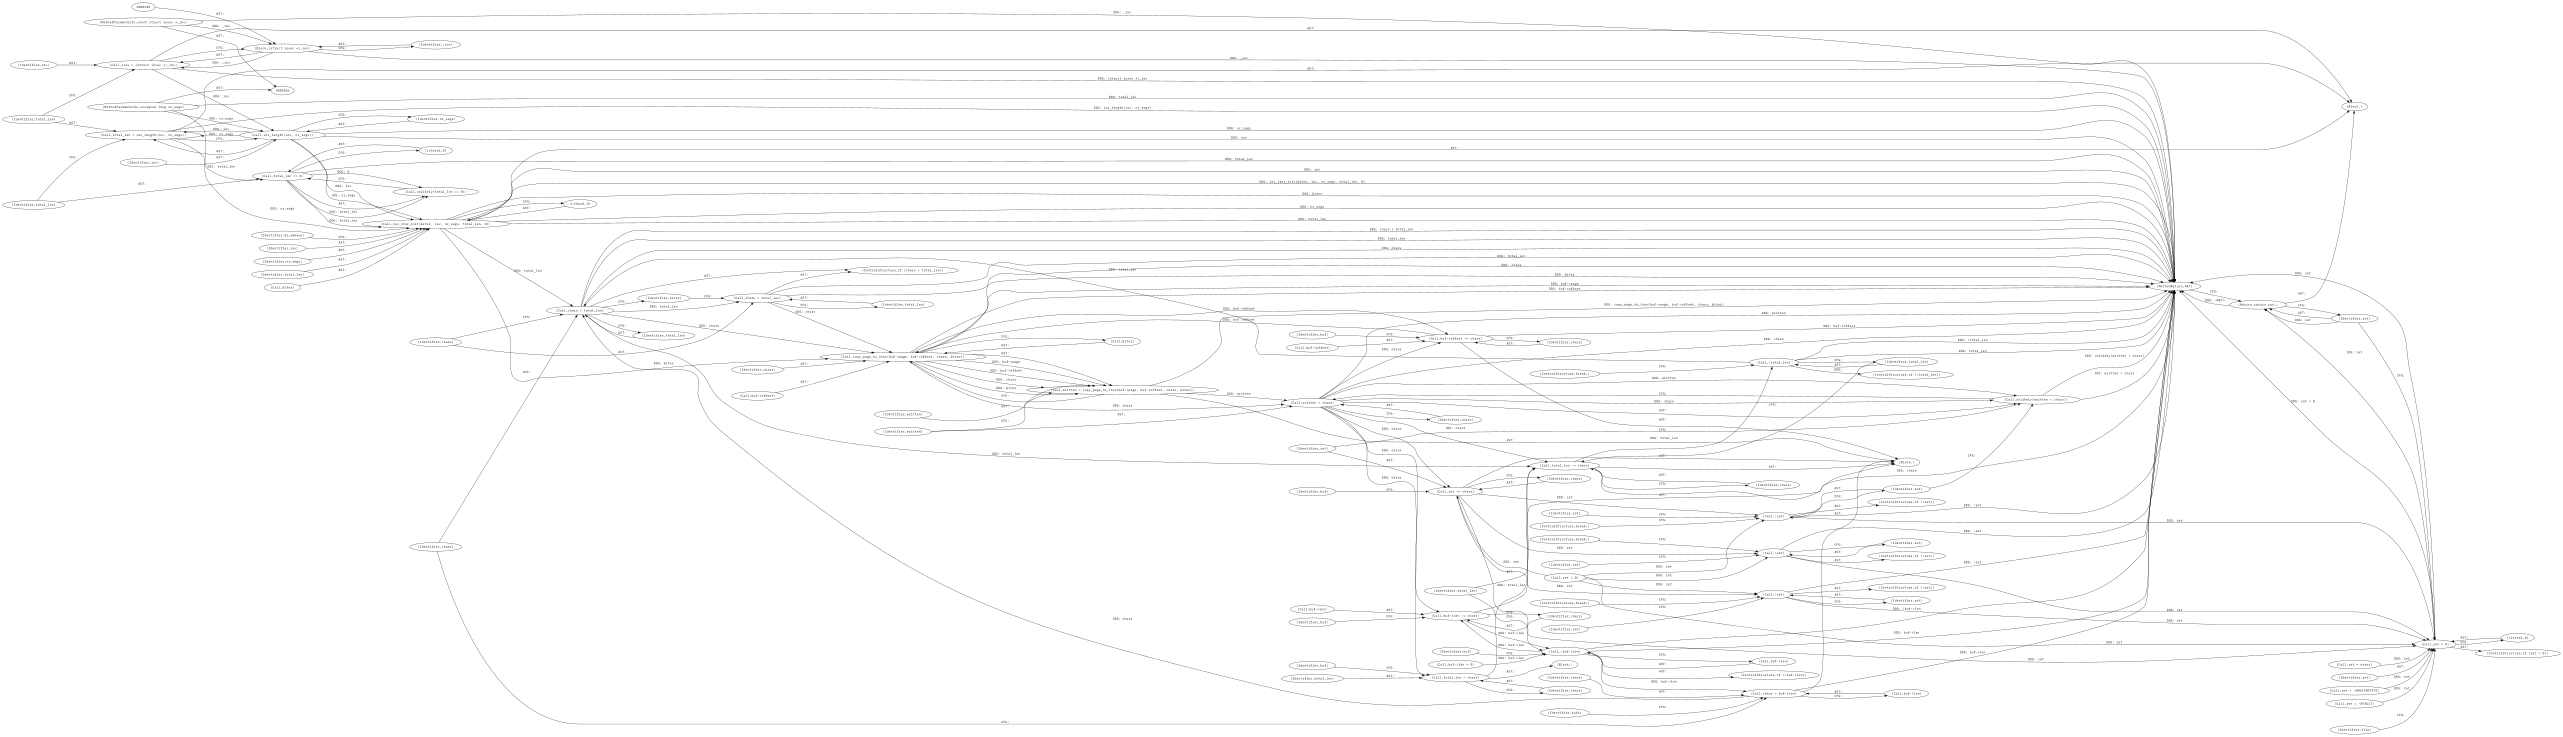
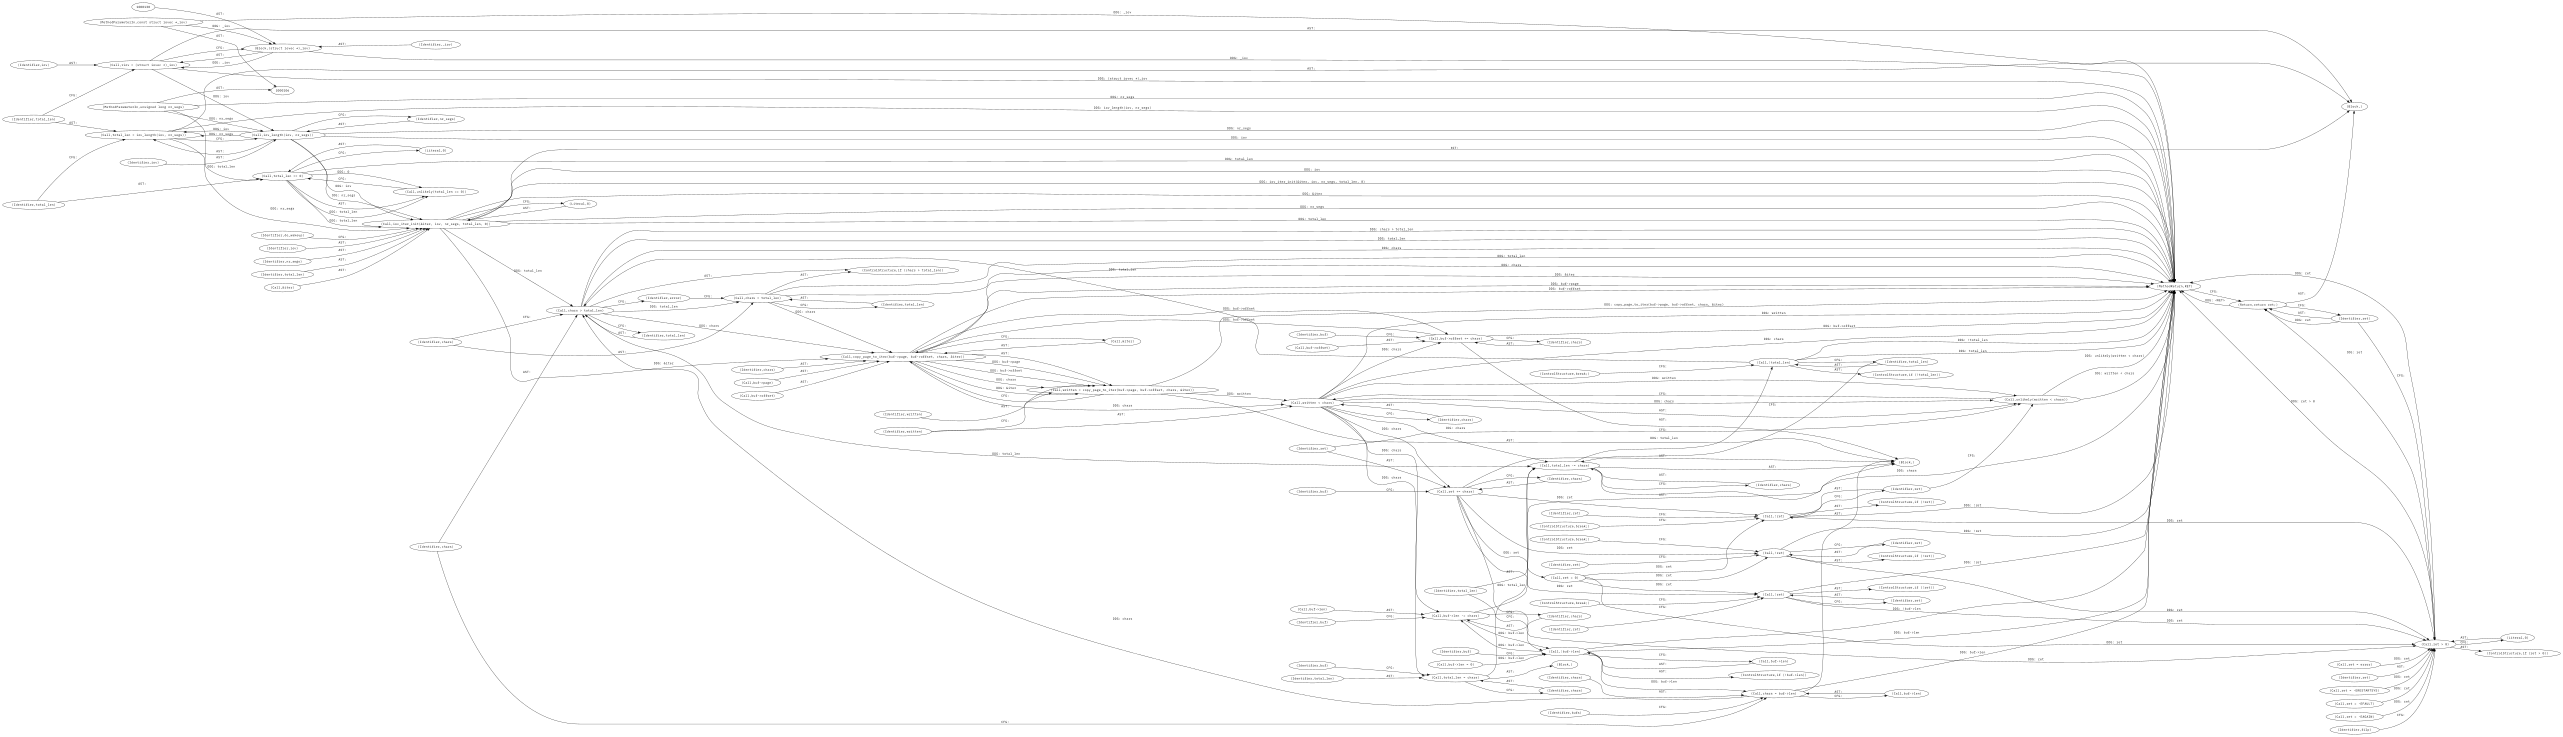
edge "(Block,(struct iovec *)_iov)" -> "(Identifier,_iov)": removed, label "CFG:"
edge "(MethodParameterIn,unsigned long nr_segs)" -> "(MethodReturn,RET)": label "DDG: total_len" -> "DDG: nr_segs"
edge "(Call,!total_len)" -> "(ControlStructure,if (!total_len))": label "DDG: " -> "AST: "
node "(Call,buf->page)": added
edge "(Call,ret = 0)" -> "(Call,ret += chars)": reversed
node "(Call,ret = -EAGAIN)": added
